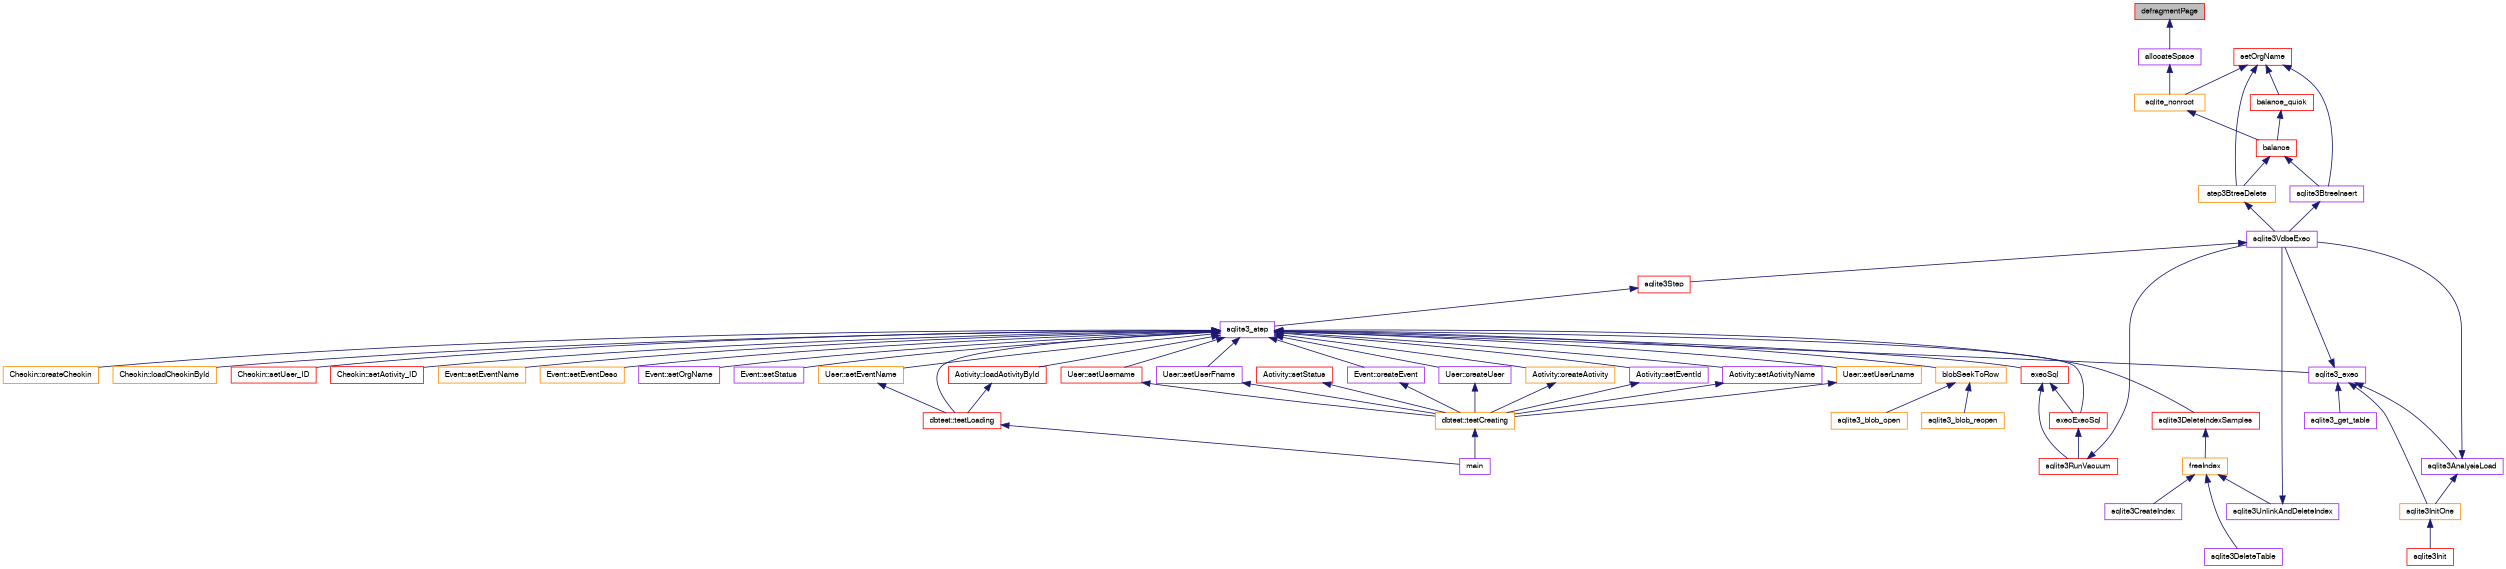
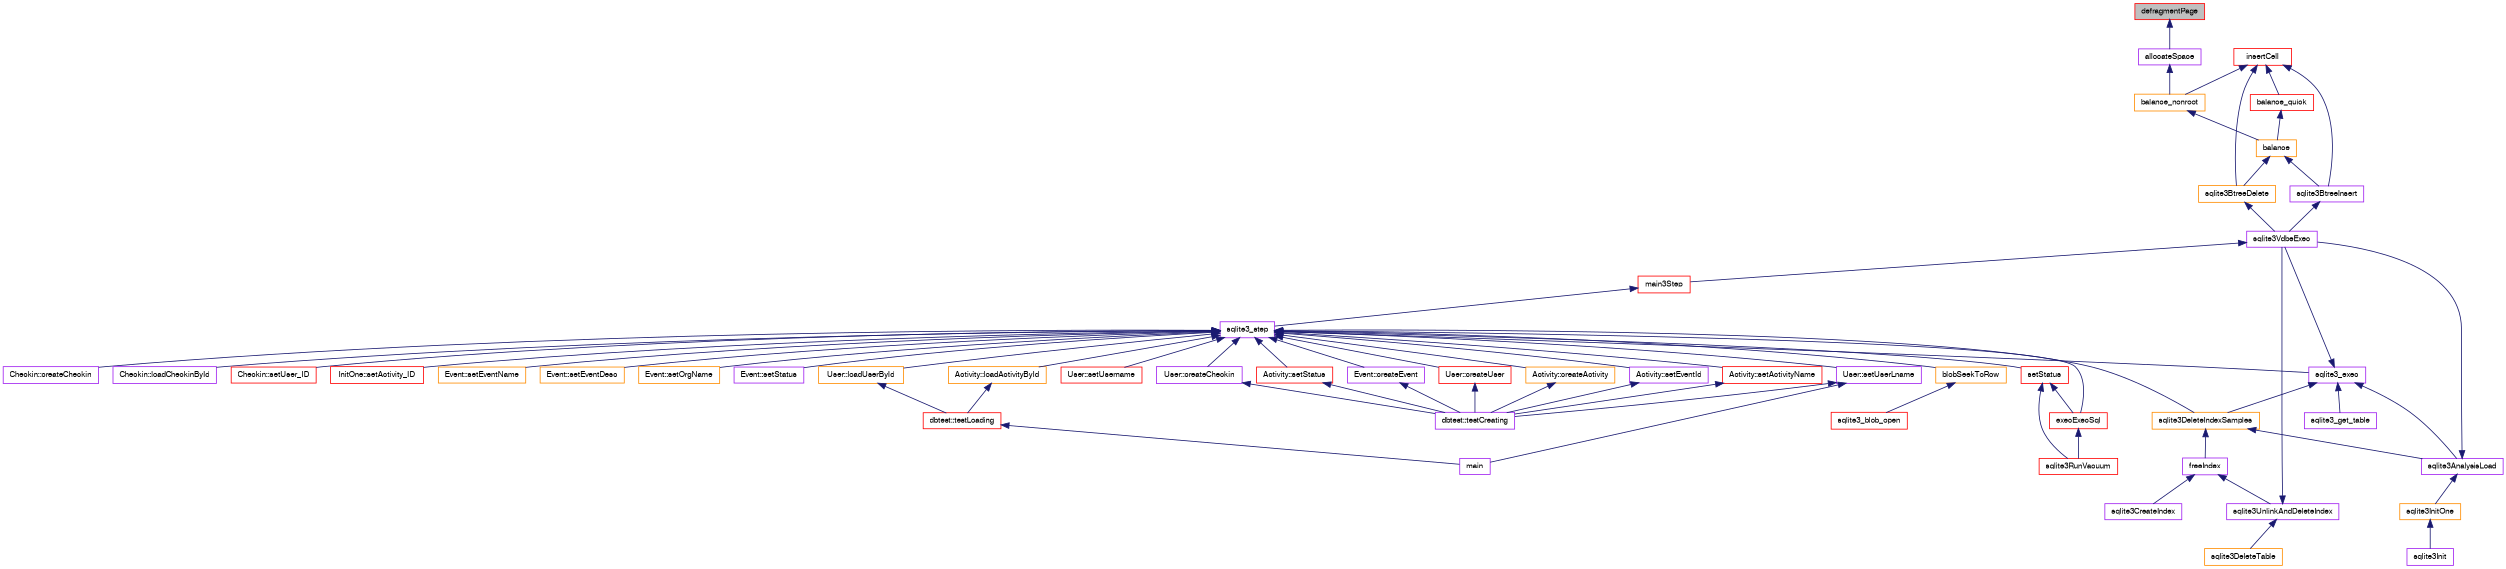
node "setOrgName": label "setOrgName" -> "insertCell"
node "sqlite_nonroot": label "sqlite_nonroot" -> "balance_nonroot"
node "balance": color red -> darkorange
node "step3BtreeDelete": label "step3BtreeDelete" -> "sqlite3BtreeDelete"
node "sqlite3Step": label "sqlite3Step" -> "main3Step"
edge "sqlite3VdbeExec" -> "sqlite3RunVacuum": removed
edge "dbtest::testLoading" -> "sqlite3_step": now "Activity::setStatus" -> "sqlite3_step"
node "Checkin::createCheckin": color darkorange -> purple
node "Checkin::loadCheckinById": color darkorange -> purple
node "Checkin::setActivity_ID": label "Checkin::setActivity_ID" -> "InitOne::setActivity_ID"
node "Event::setOrgName": color purple -> darkorange
node "User::setEventName": label "User::setEventName" -> "User::loadUserById"
node "Activity::loadActivityById": color red -> darkorange
node "User::setUserFname": label "User::setUserFname" -> "User::createCheckin"
node "User::createUser": color purple -> red
node "Activity::setActivityName": color purple -> red
node "User::setUserLname": color darkorange -> purple
node "execSql": label "execSql" -> "setStatus"
edge "dbtest::testCreating" -> "User::setUsername": removed
node "dbtest::testCreating": color darkorange -> purple
node "sqlite3_blob_open": color darkorange -> red
node "sqlite3_blob_reopen": removed
node "sqlite3DeleteIndexSamples": color red -> darkorange
edge "sqlite3InitOne" -> "sqlite3_exec": now "sqlite3DeleteIndexSamples" -> "sqlite3_exec"
edge "sqlite3AnalysisLoad" -> "sqlite3DeleteIndexSamples": added
edge "main" -> "dbtest::testCreating": now "main" -> "User::setUserLname"
node "freeIndex": color darkorange -> purple
edge "sqlite3DeleteTable" -> "freeIndex": now "sqlite3DeleteTable" -> "sqlite3UnlinkAndDeleteIndex"
node "sqlite3DeleteTable": color purple -> darkorange
node "sqlite3Init": color red -> purple
